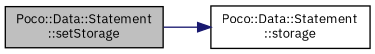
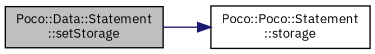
node "Poco::Data::Statement ::storage": label "Poco::Data::Statement ::storage" -> "Poco::Poco::Statement ::storage"
